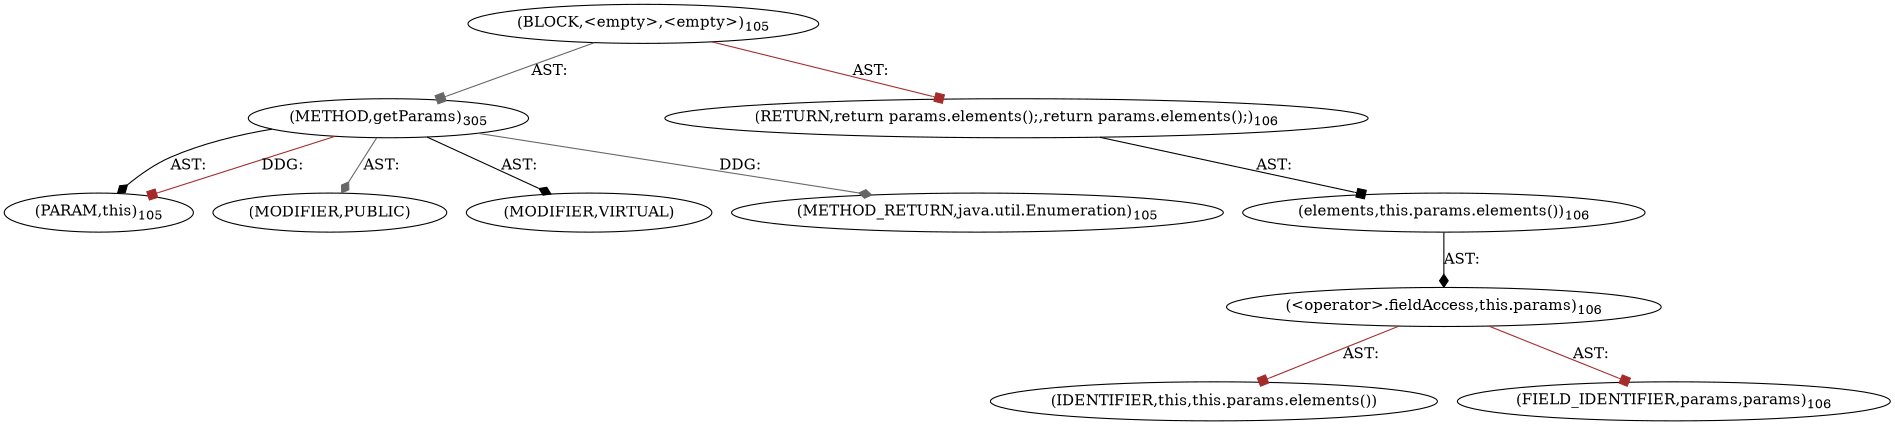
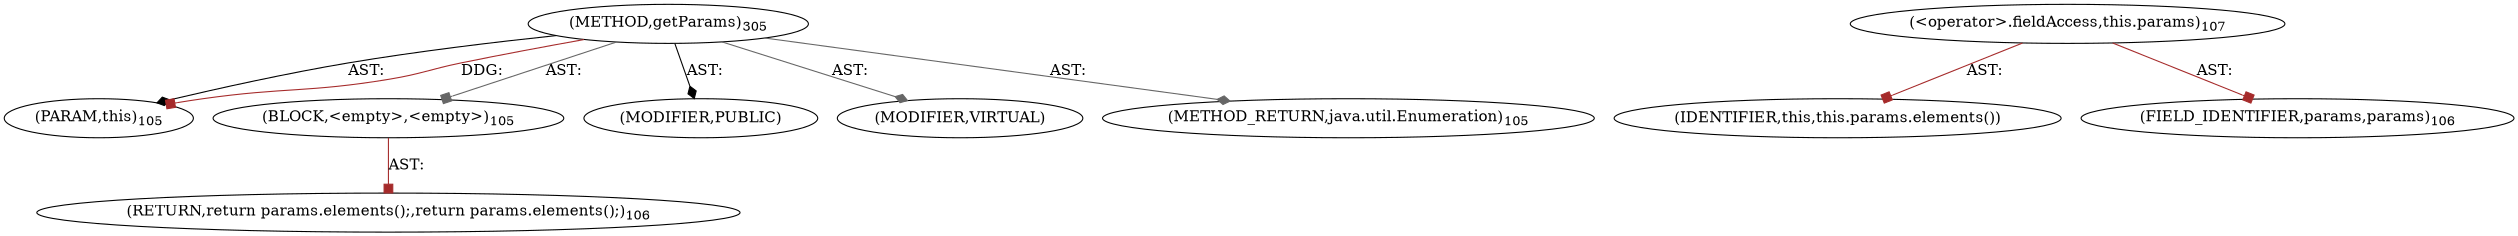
edge "(BLOCK,<empty>,<empty>)" -> "(METHOD,getParams)": reversed
edge "(METHOD,getParams)" -> "(MODIFIER,PUBLIC)": color gray40 -> black
edge "(METHOD,getParams)" -> "(MODIFIER,VIRTUAL)": color black -> gray40
edge "(METHOD,getParams)" -> "(METHOD_RETURN,java.util.Enumeration)": label "DDG: " -> "AST: "
node "(elements,this.params.elements())": removed
node "(<operator>.fieldAccess,this.params)": text "106" -> "107"
